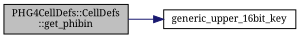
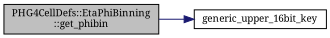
node "PHG4CellDefs::CellDefs ::get_phibin": label "PHG4CellDefs::CellDefs ::get_phibin" -> "PHG4CellDefs::EtaPhiBinning ::get_phibin"
